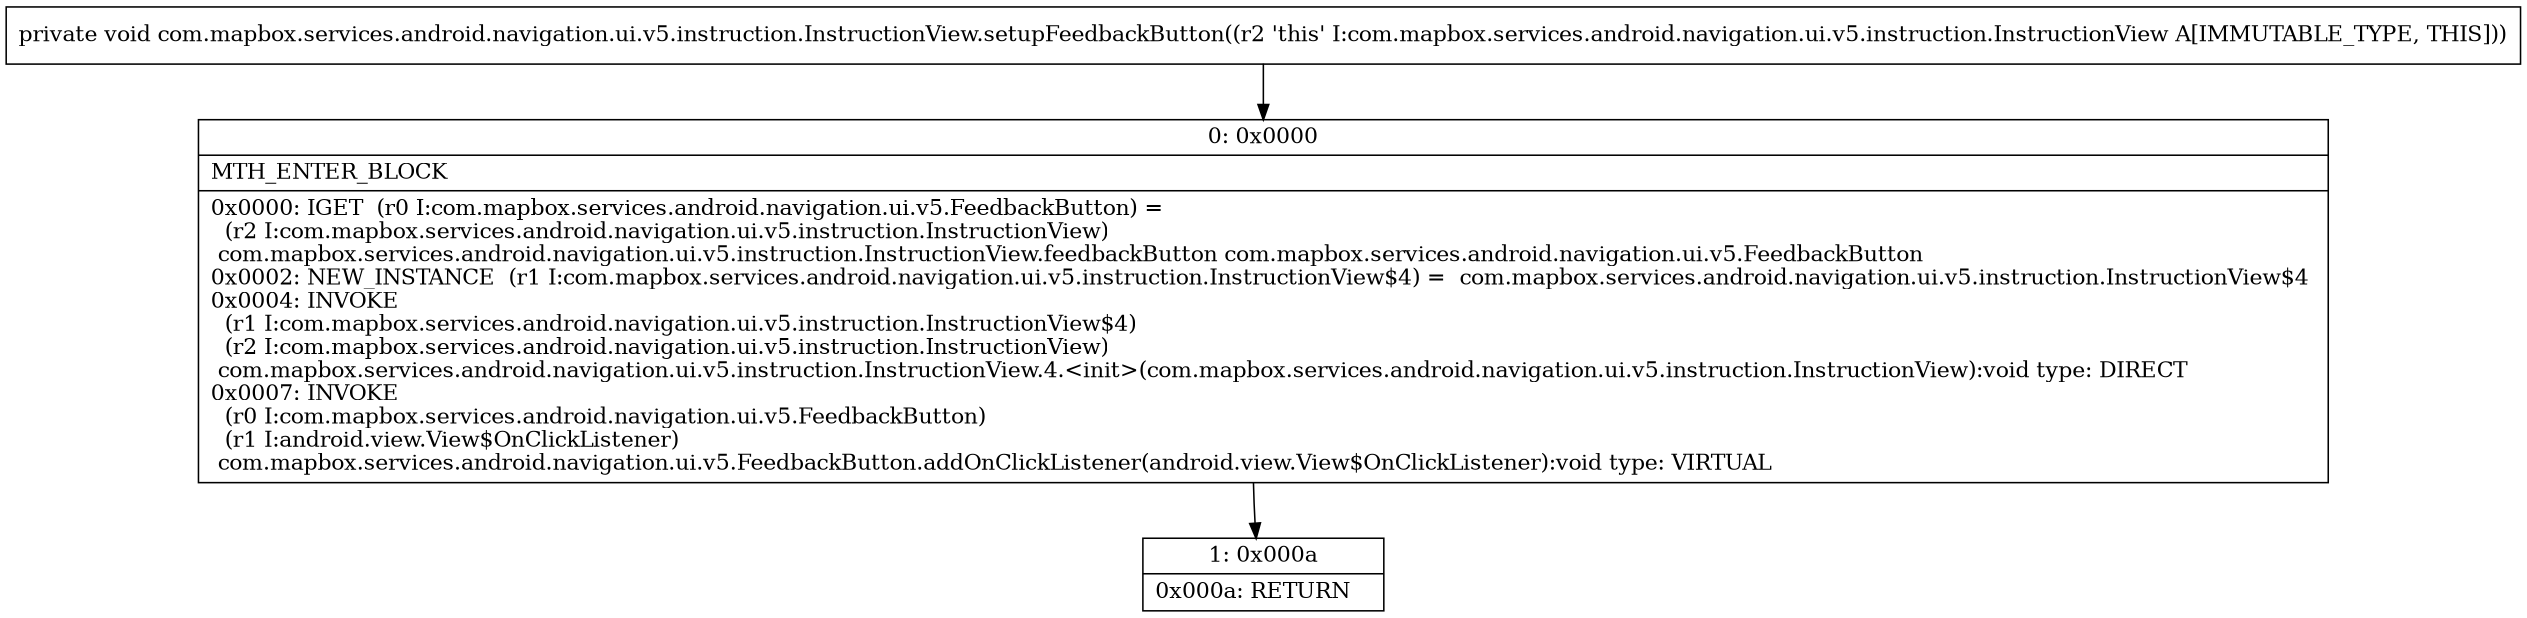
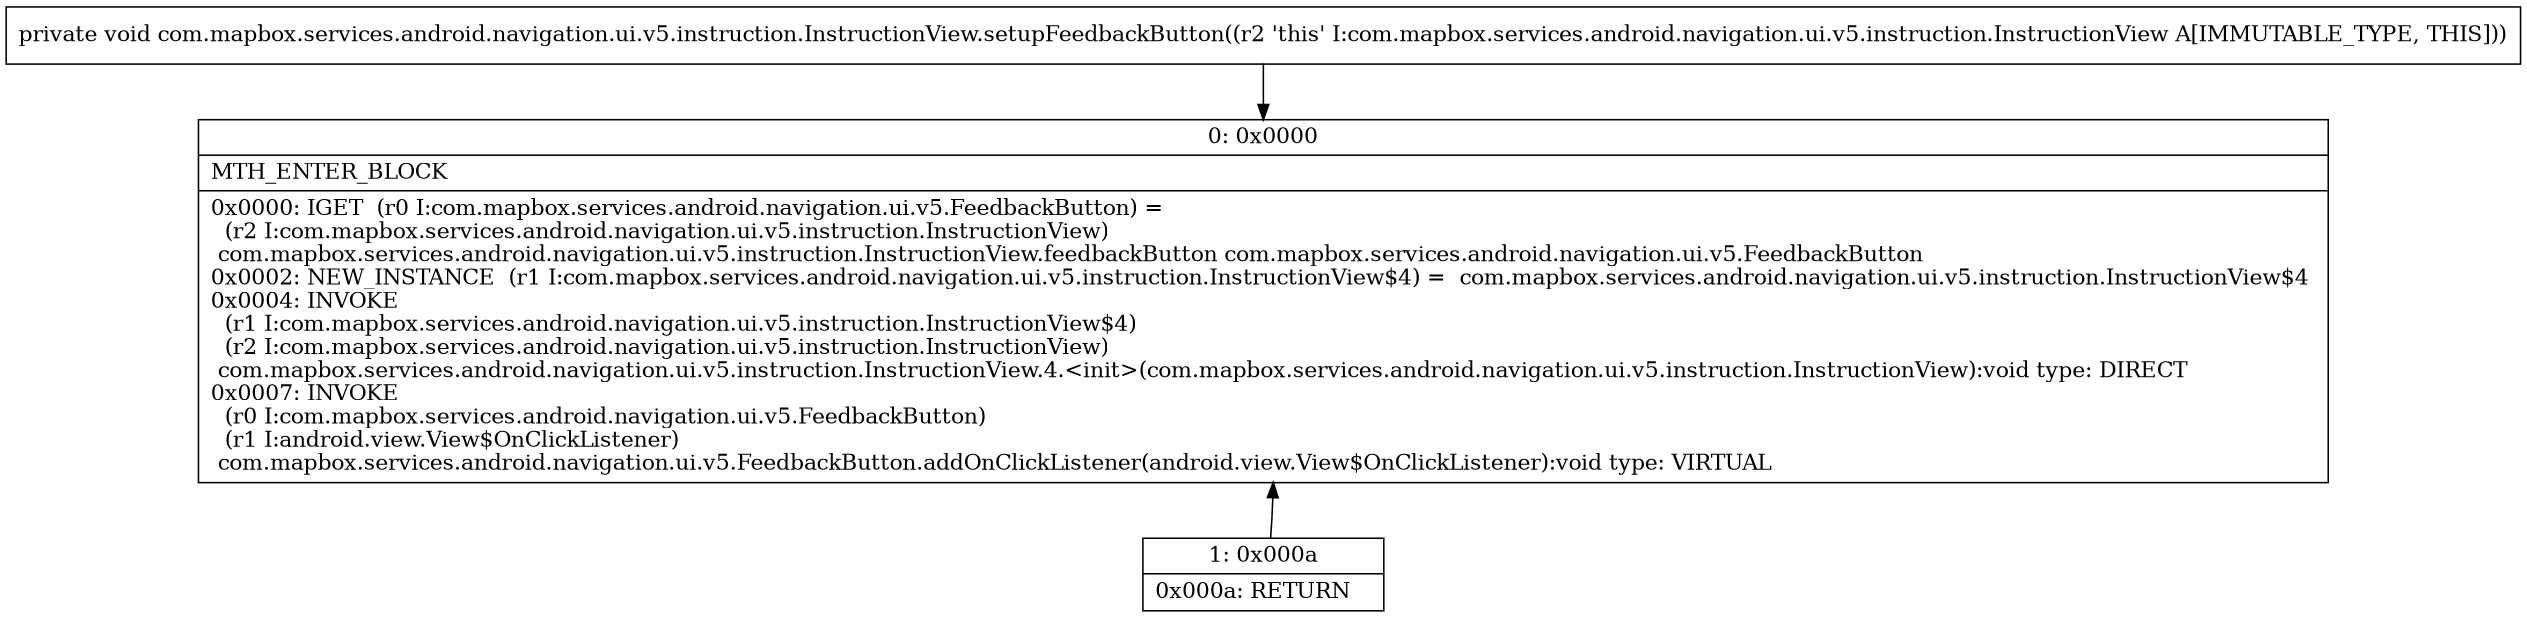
edge "0: 0x0000" -> "1: 0x000a": reversed
